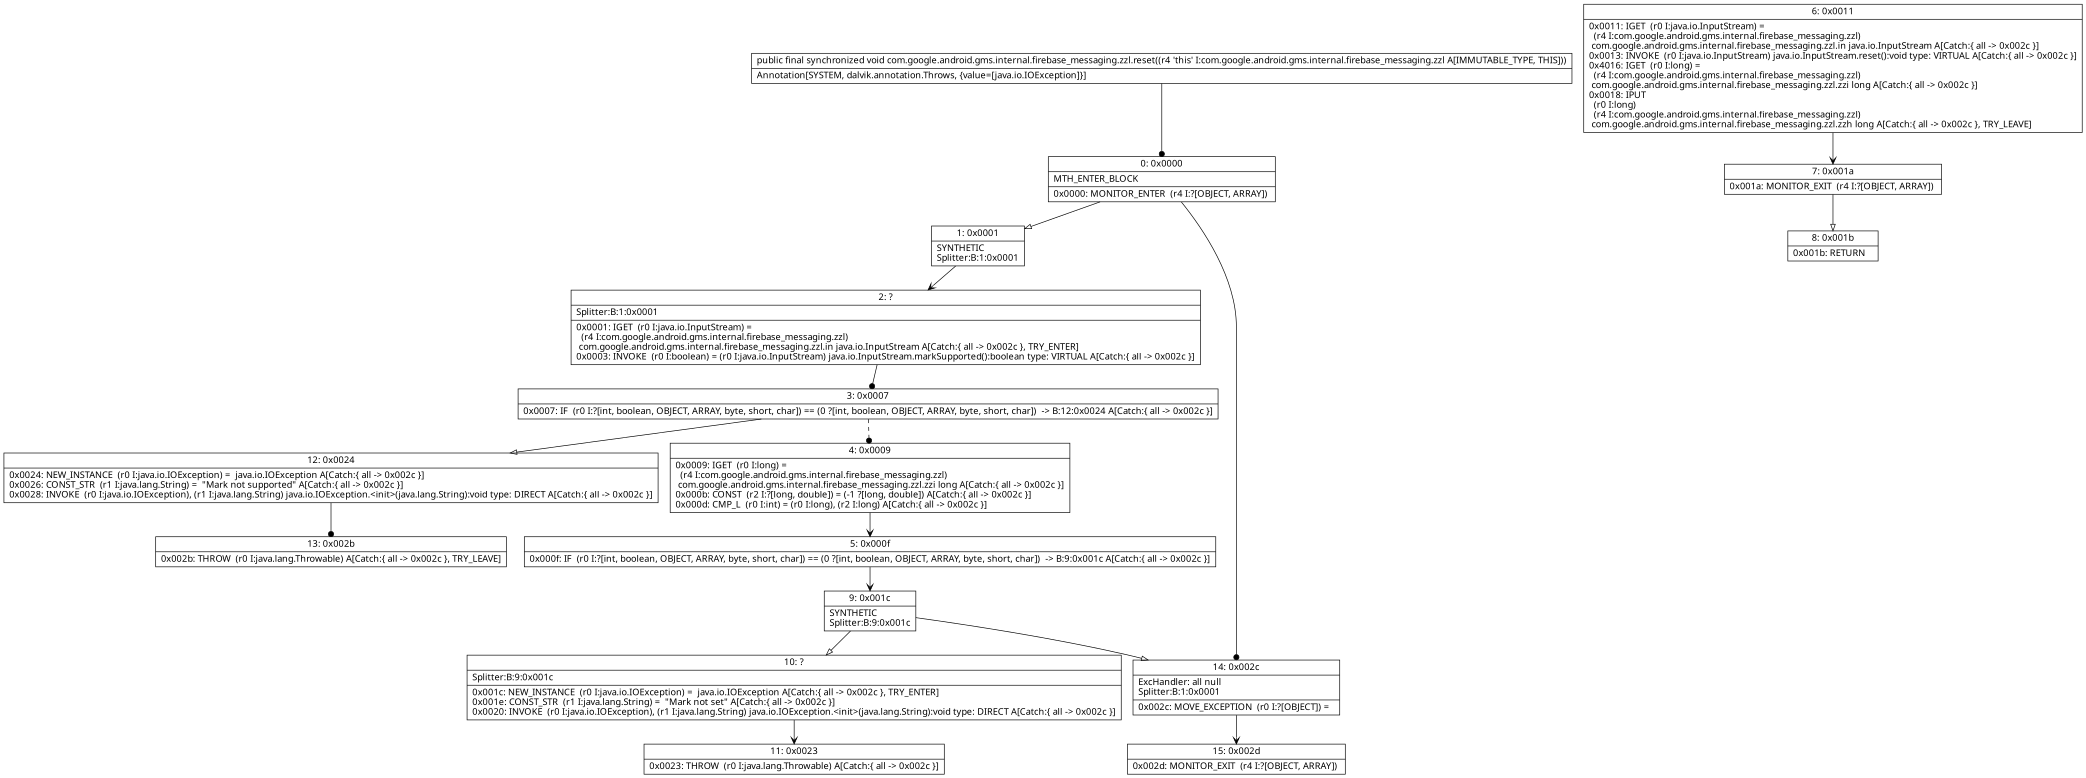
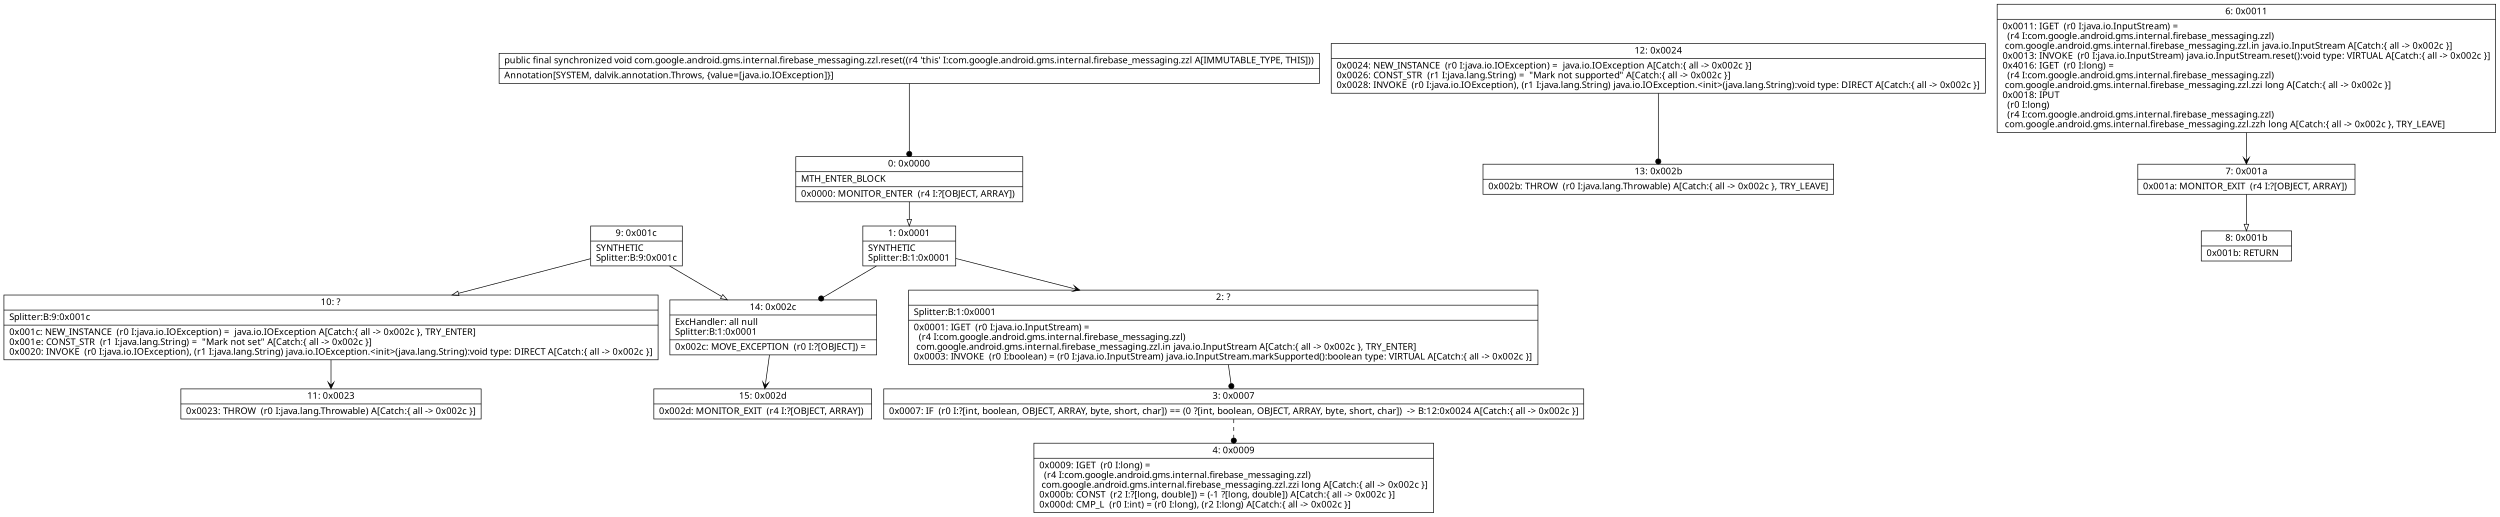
edge "0: 0x0000" -> "14: 0x002c": now "1: 0x0001" -> "14: 0x002c"
edge "3: 0x0007" -> "12: 0x0024": removed
node "5: 0x000f": removed
